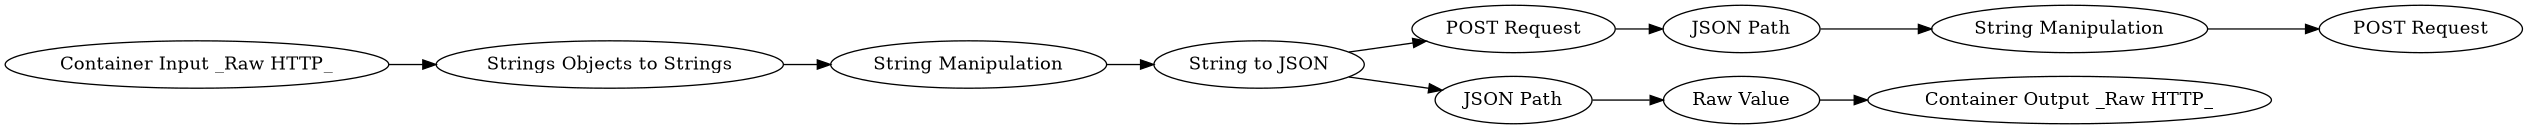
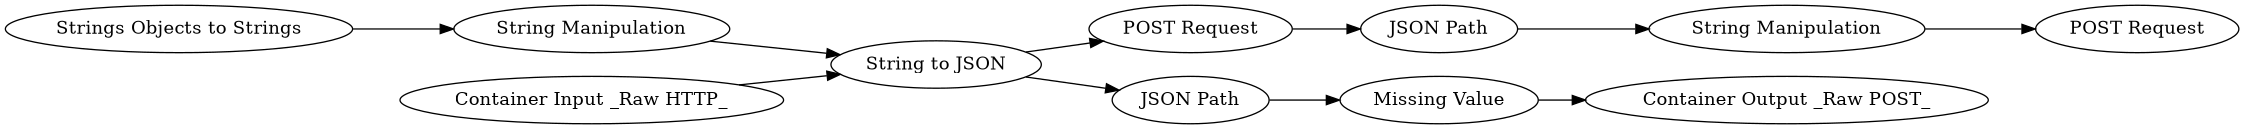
edge "Container Input _Raw HTTP_" -> "Strings Objects to Strings": now "Container Input _Raw HTTP_" -> "String to JSON"
node "Raw Value": label "Raw Value" -> "Missing Value"
node "Container Output _Raw HTTP_": label "Container Output _Raw HTTP_" -> "Container Output _Raw POST_"
